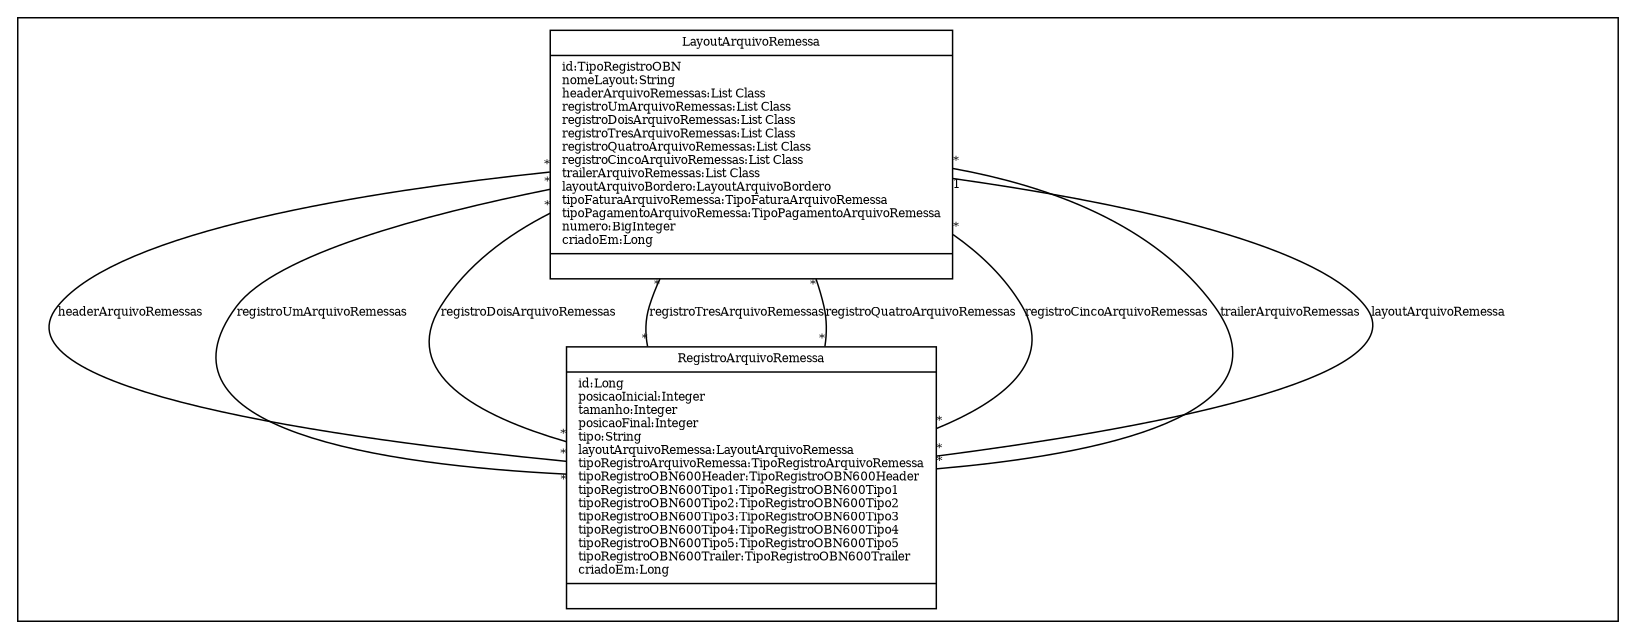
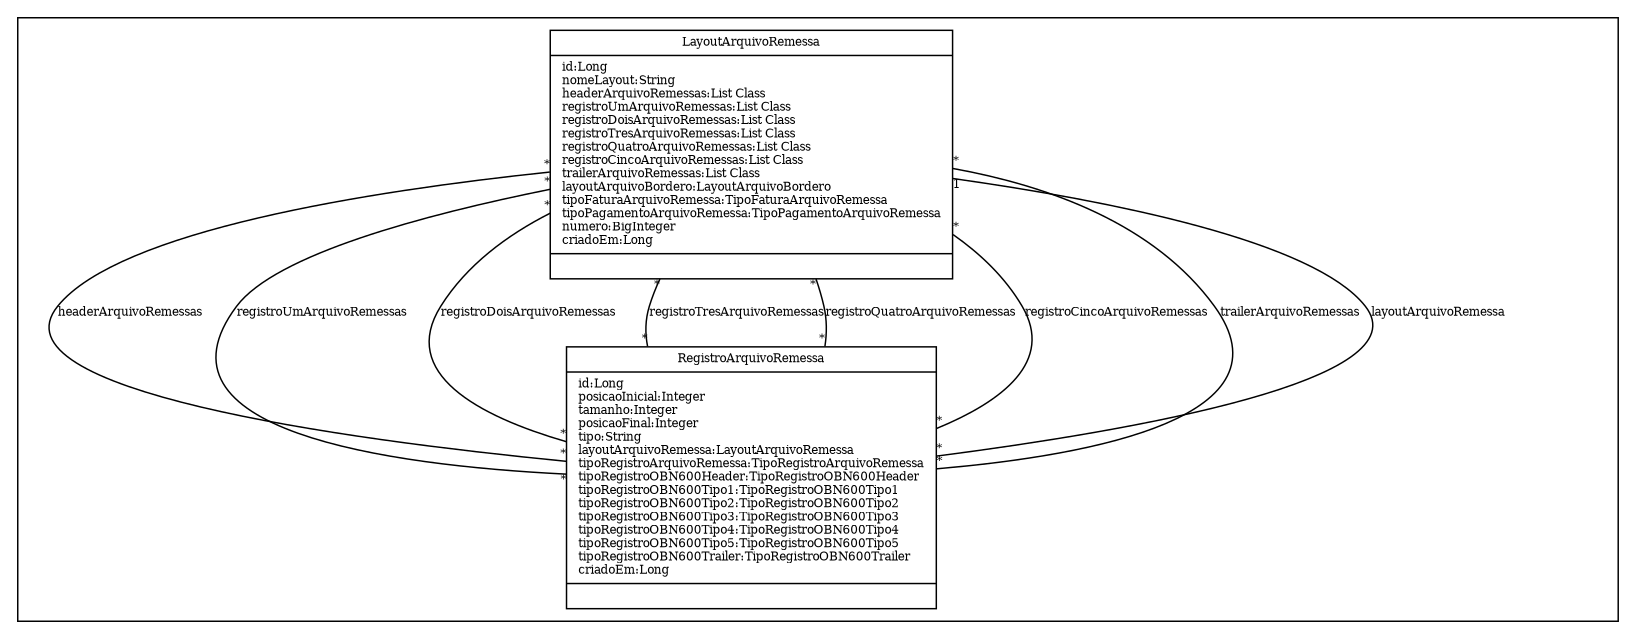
node "LayoutArquivoRemessa": text "id:TipoRegistroOBN" -> "id:Long"
